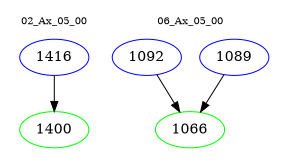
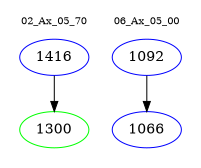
cluster "02_Ax_05_00": label "02_Ax_05_00" -> "02_Ax_05_70"
node "1089": removed
node "1400": label "1400" -> "1300"
node "1066": color green -> blue
